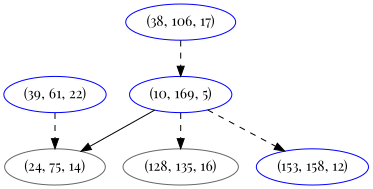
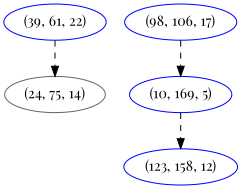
node "(38, 106, 17)": label "(38, 106, 17)" -> "(98, 106, 17)"
edge "(10, 169, 5)" -> "(24, 75, 14)": removed
node "(128, 135, 16)": removed
node "(153, 158, 12)": label "(153, 158, 12)" -> "(123, 158, 12)"
